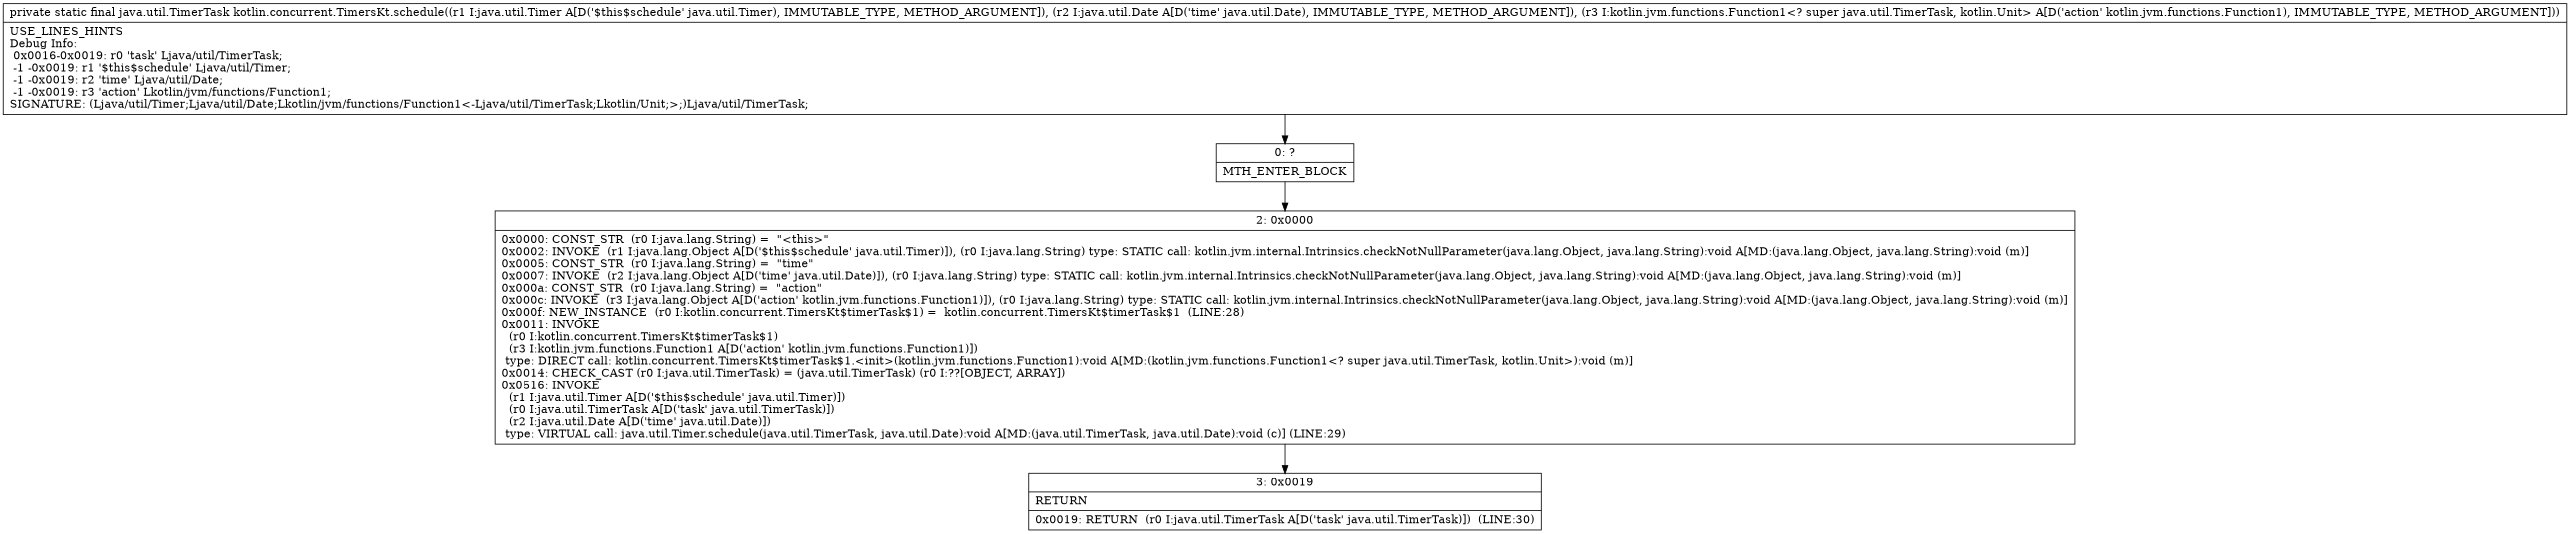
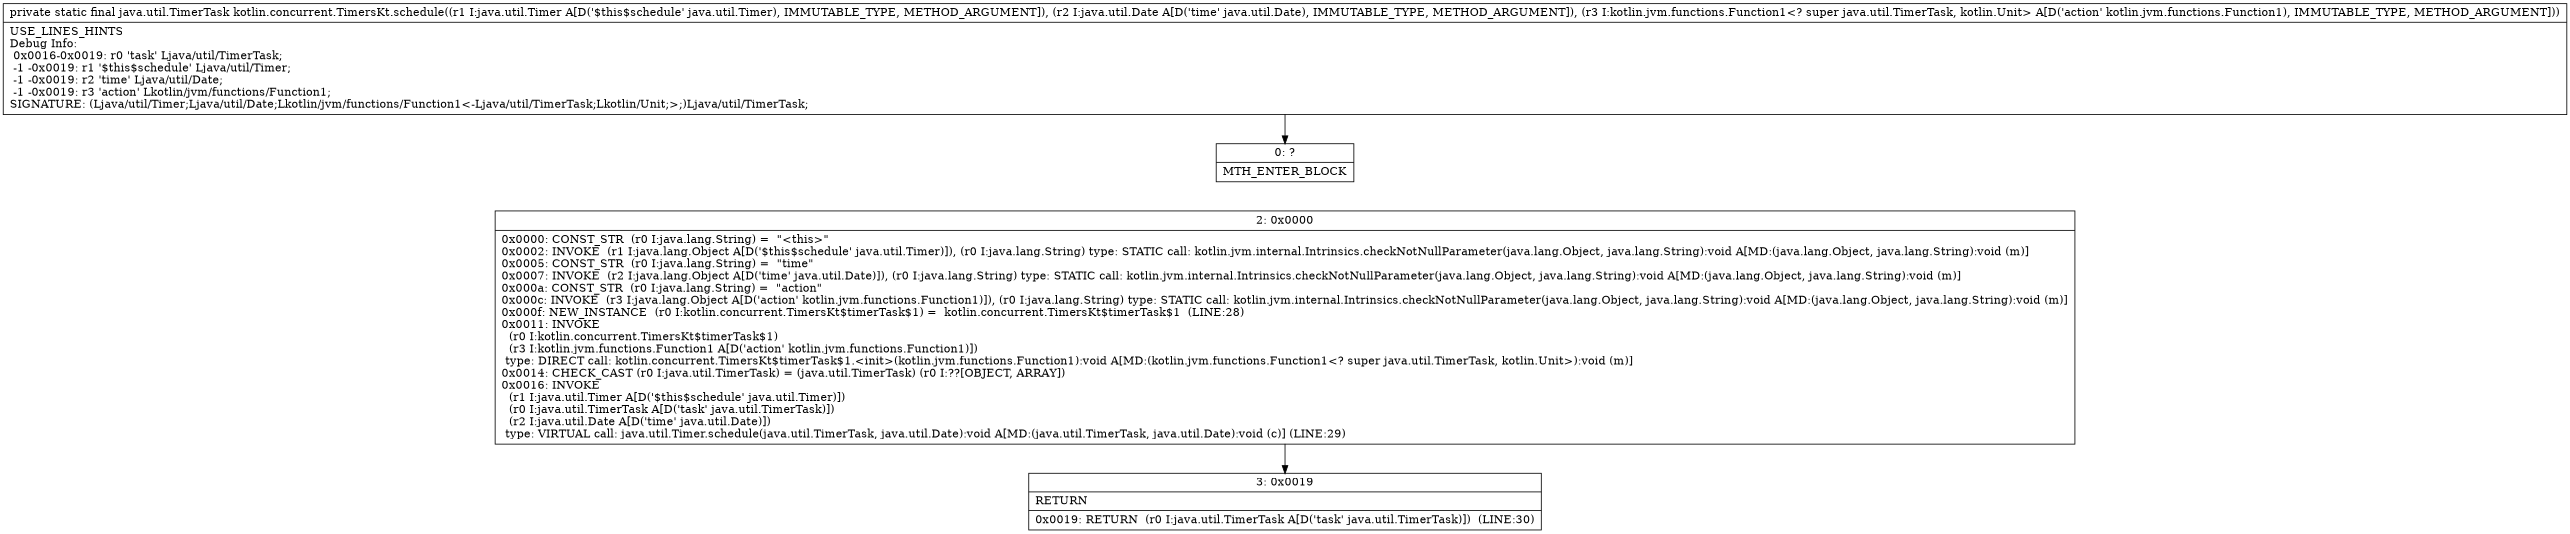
edge "0: ?" -> "2: 0x0000": removed
node "2: 0x0000": text "0x0516: INVOKE" -> "0x0016: INVOKE"
